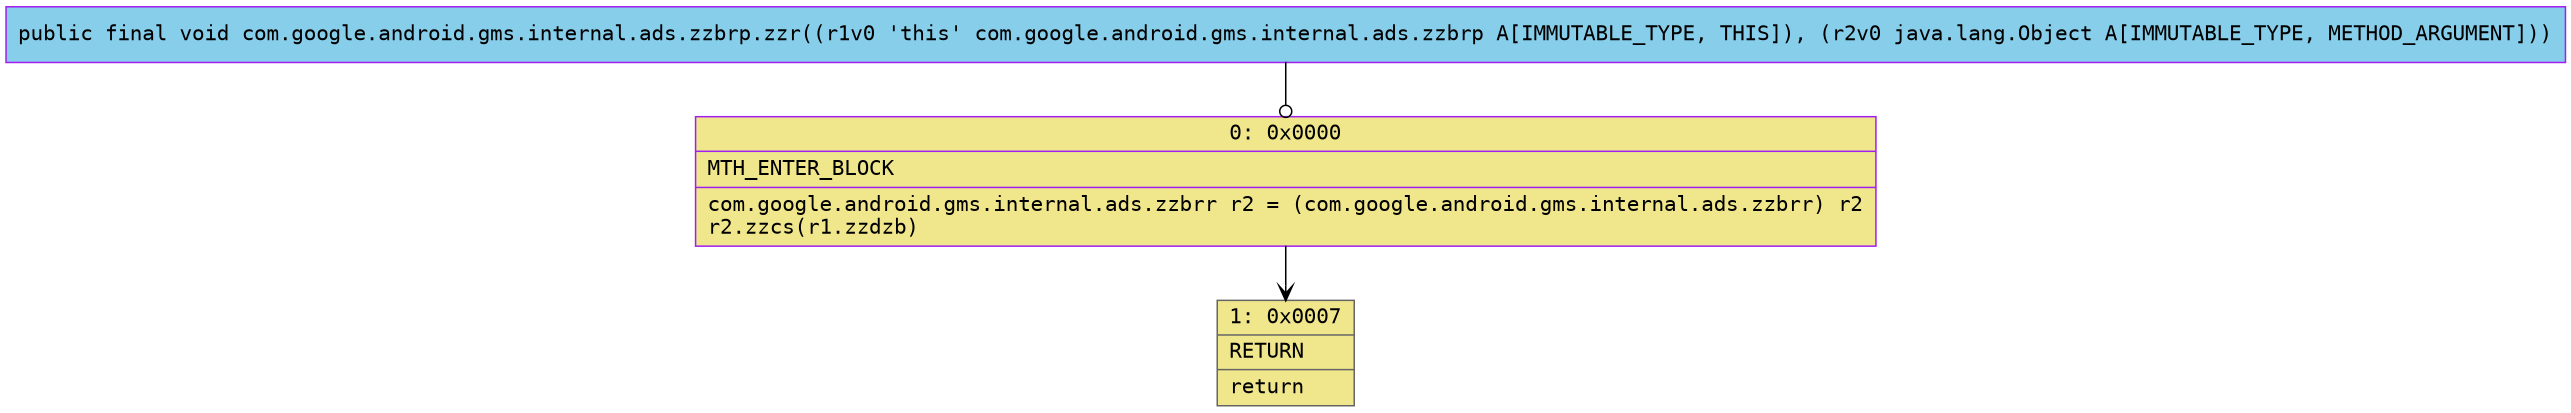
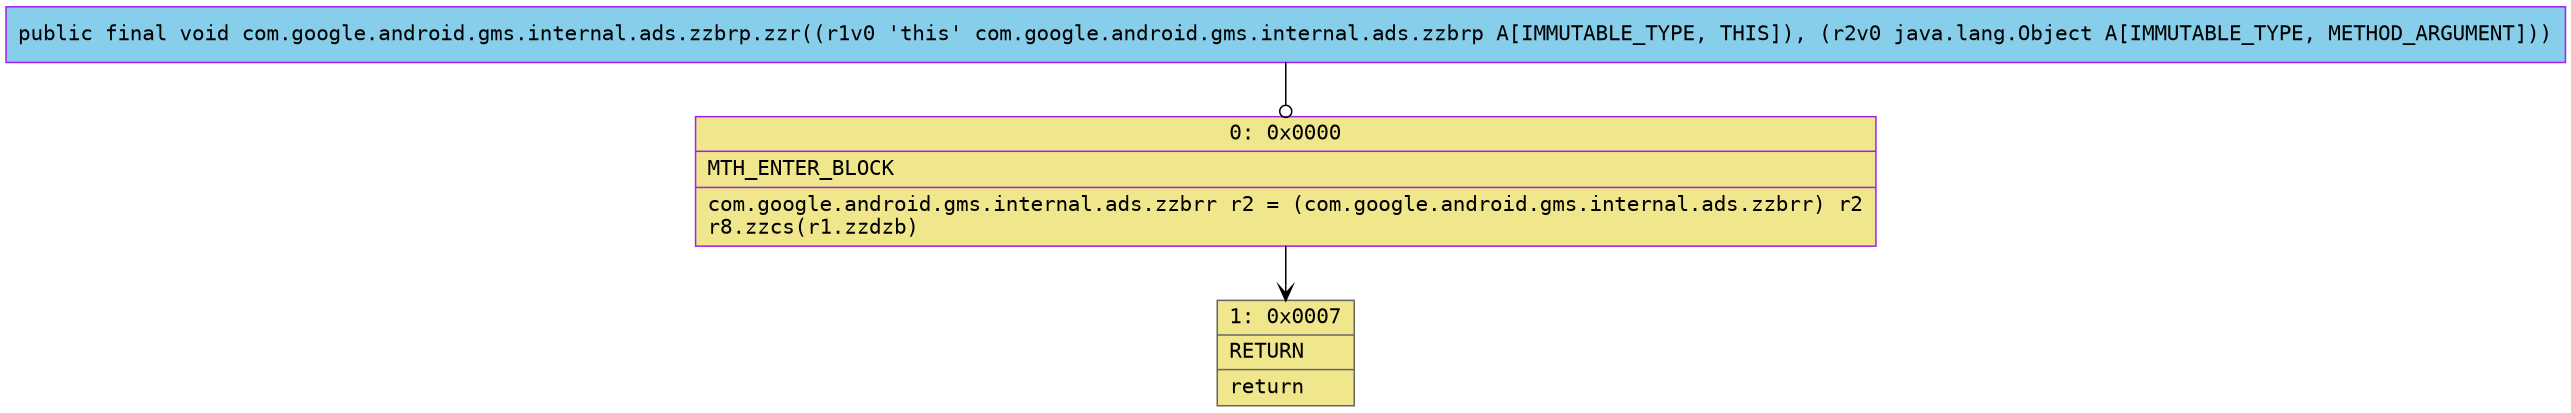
node "0: 0x0000": text "r2.zzcs(r1.zzdzb)" -> "r8.zzcs(r1.zzdzb)"
